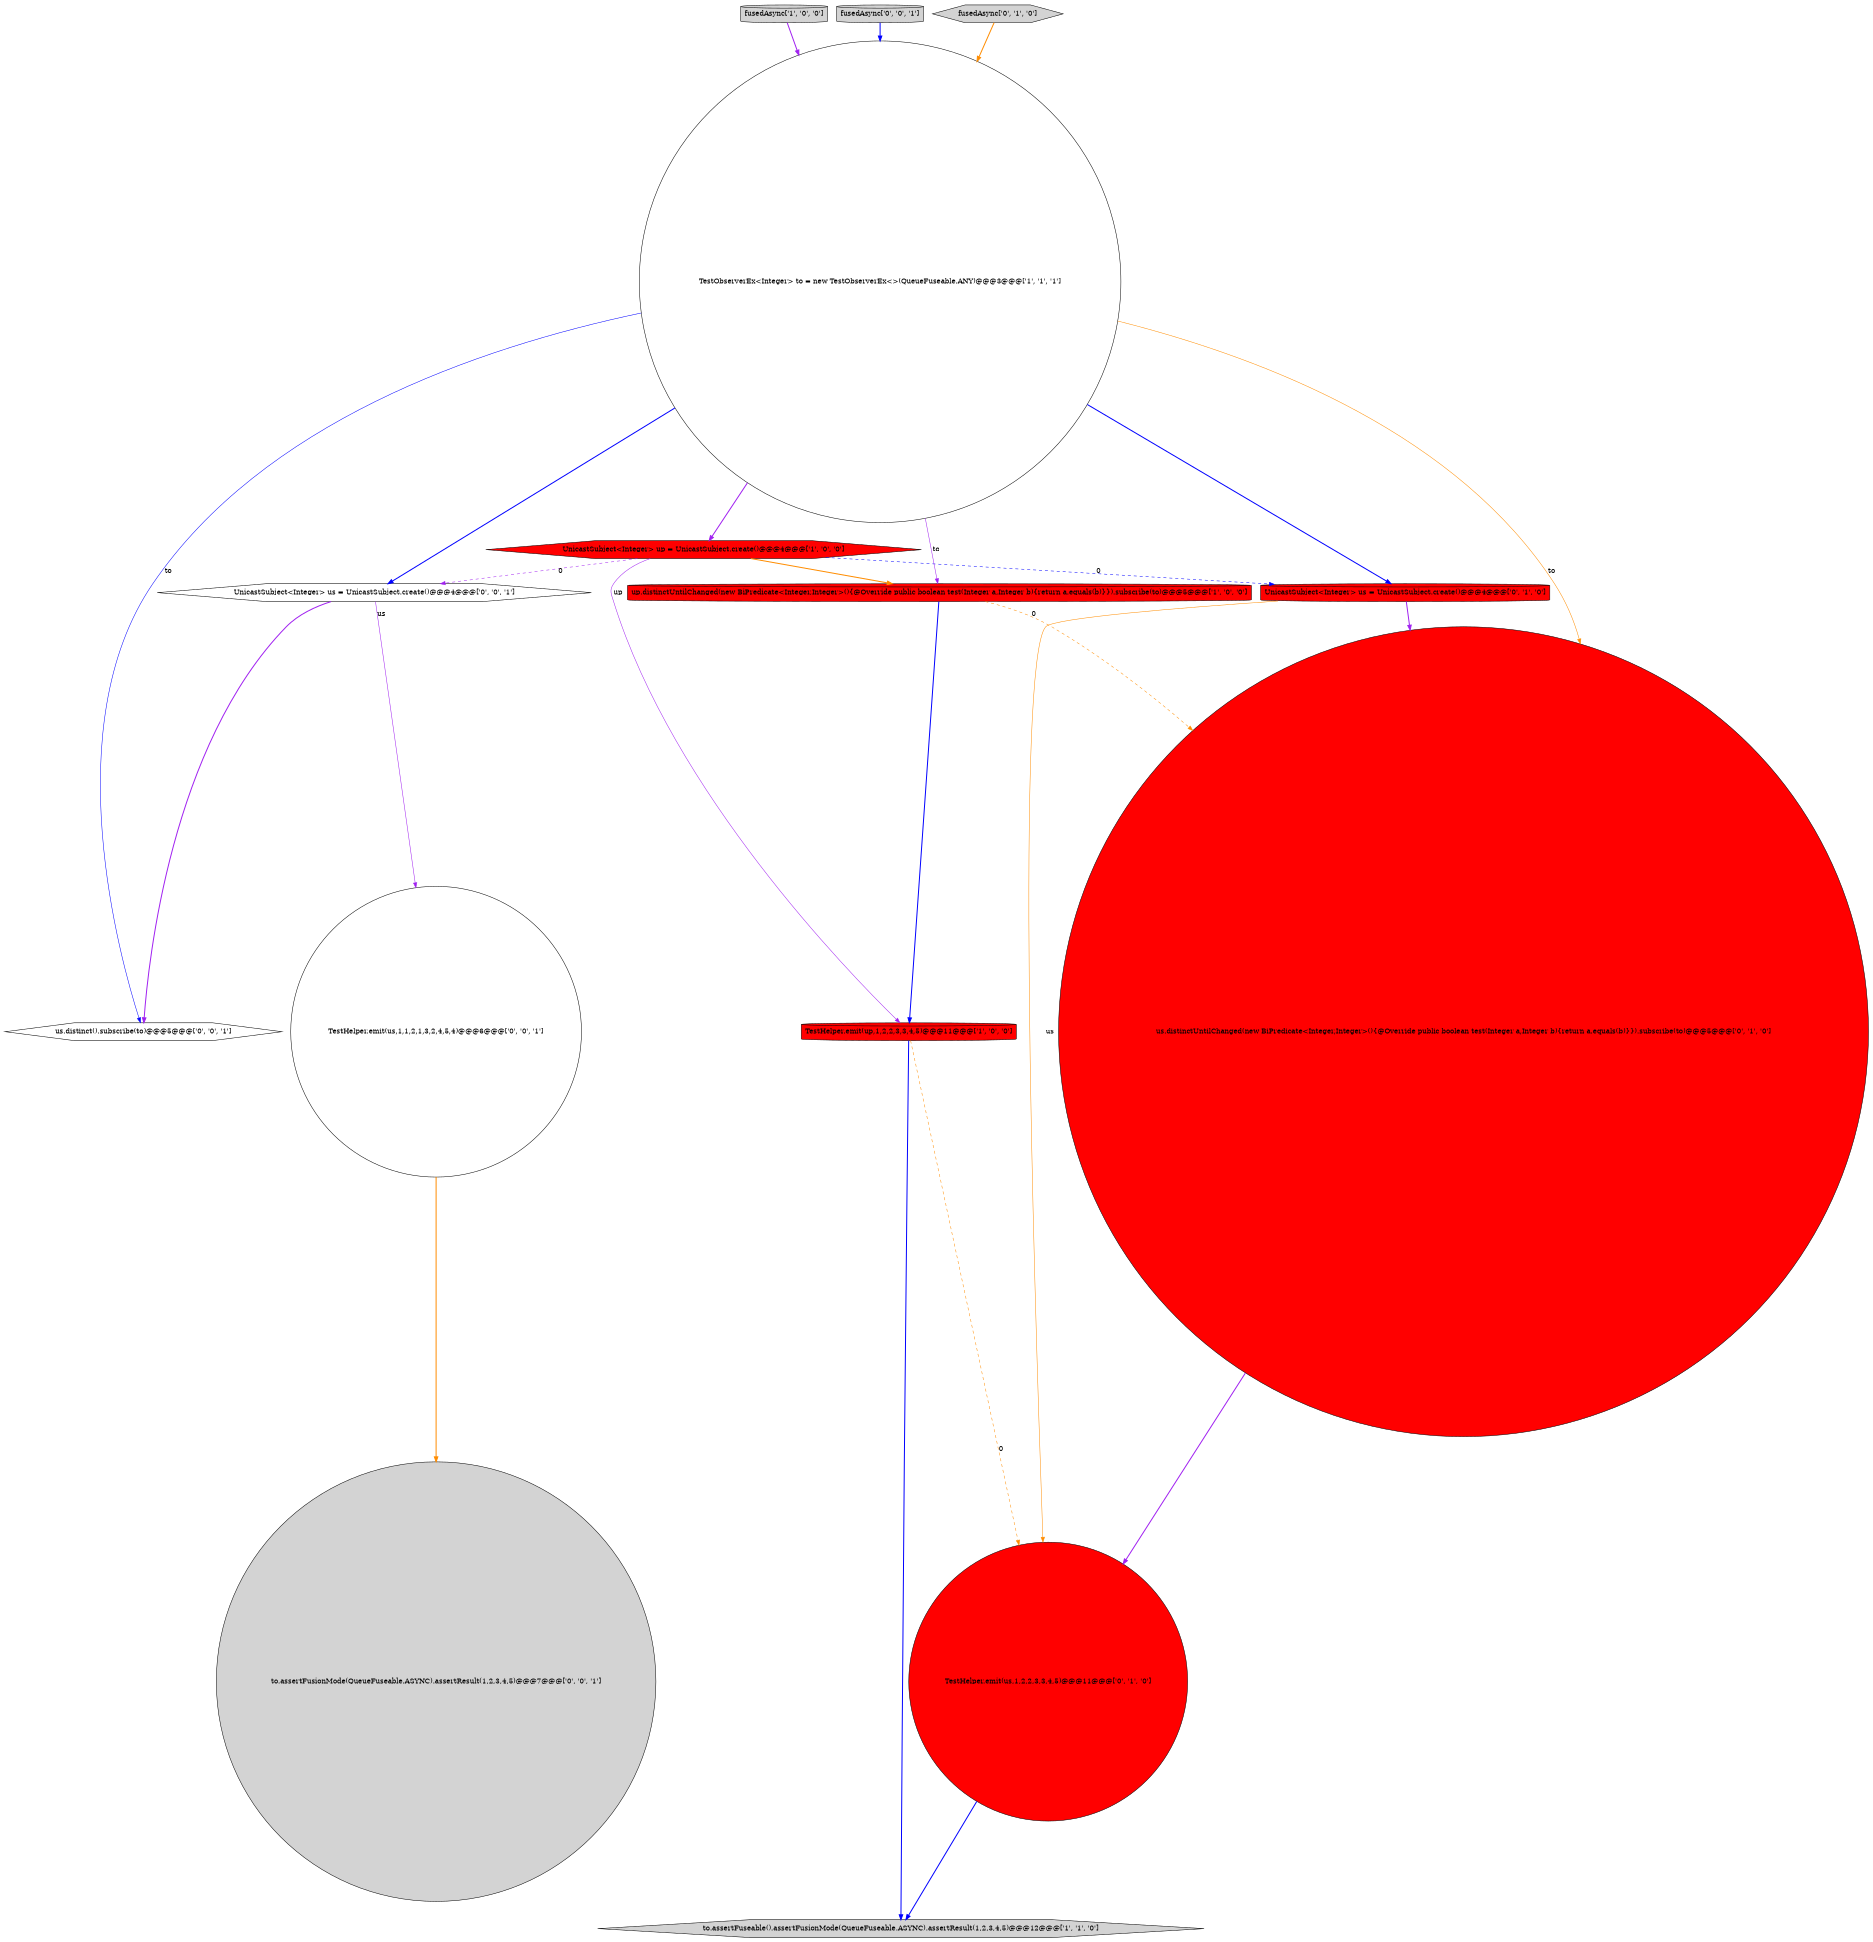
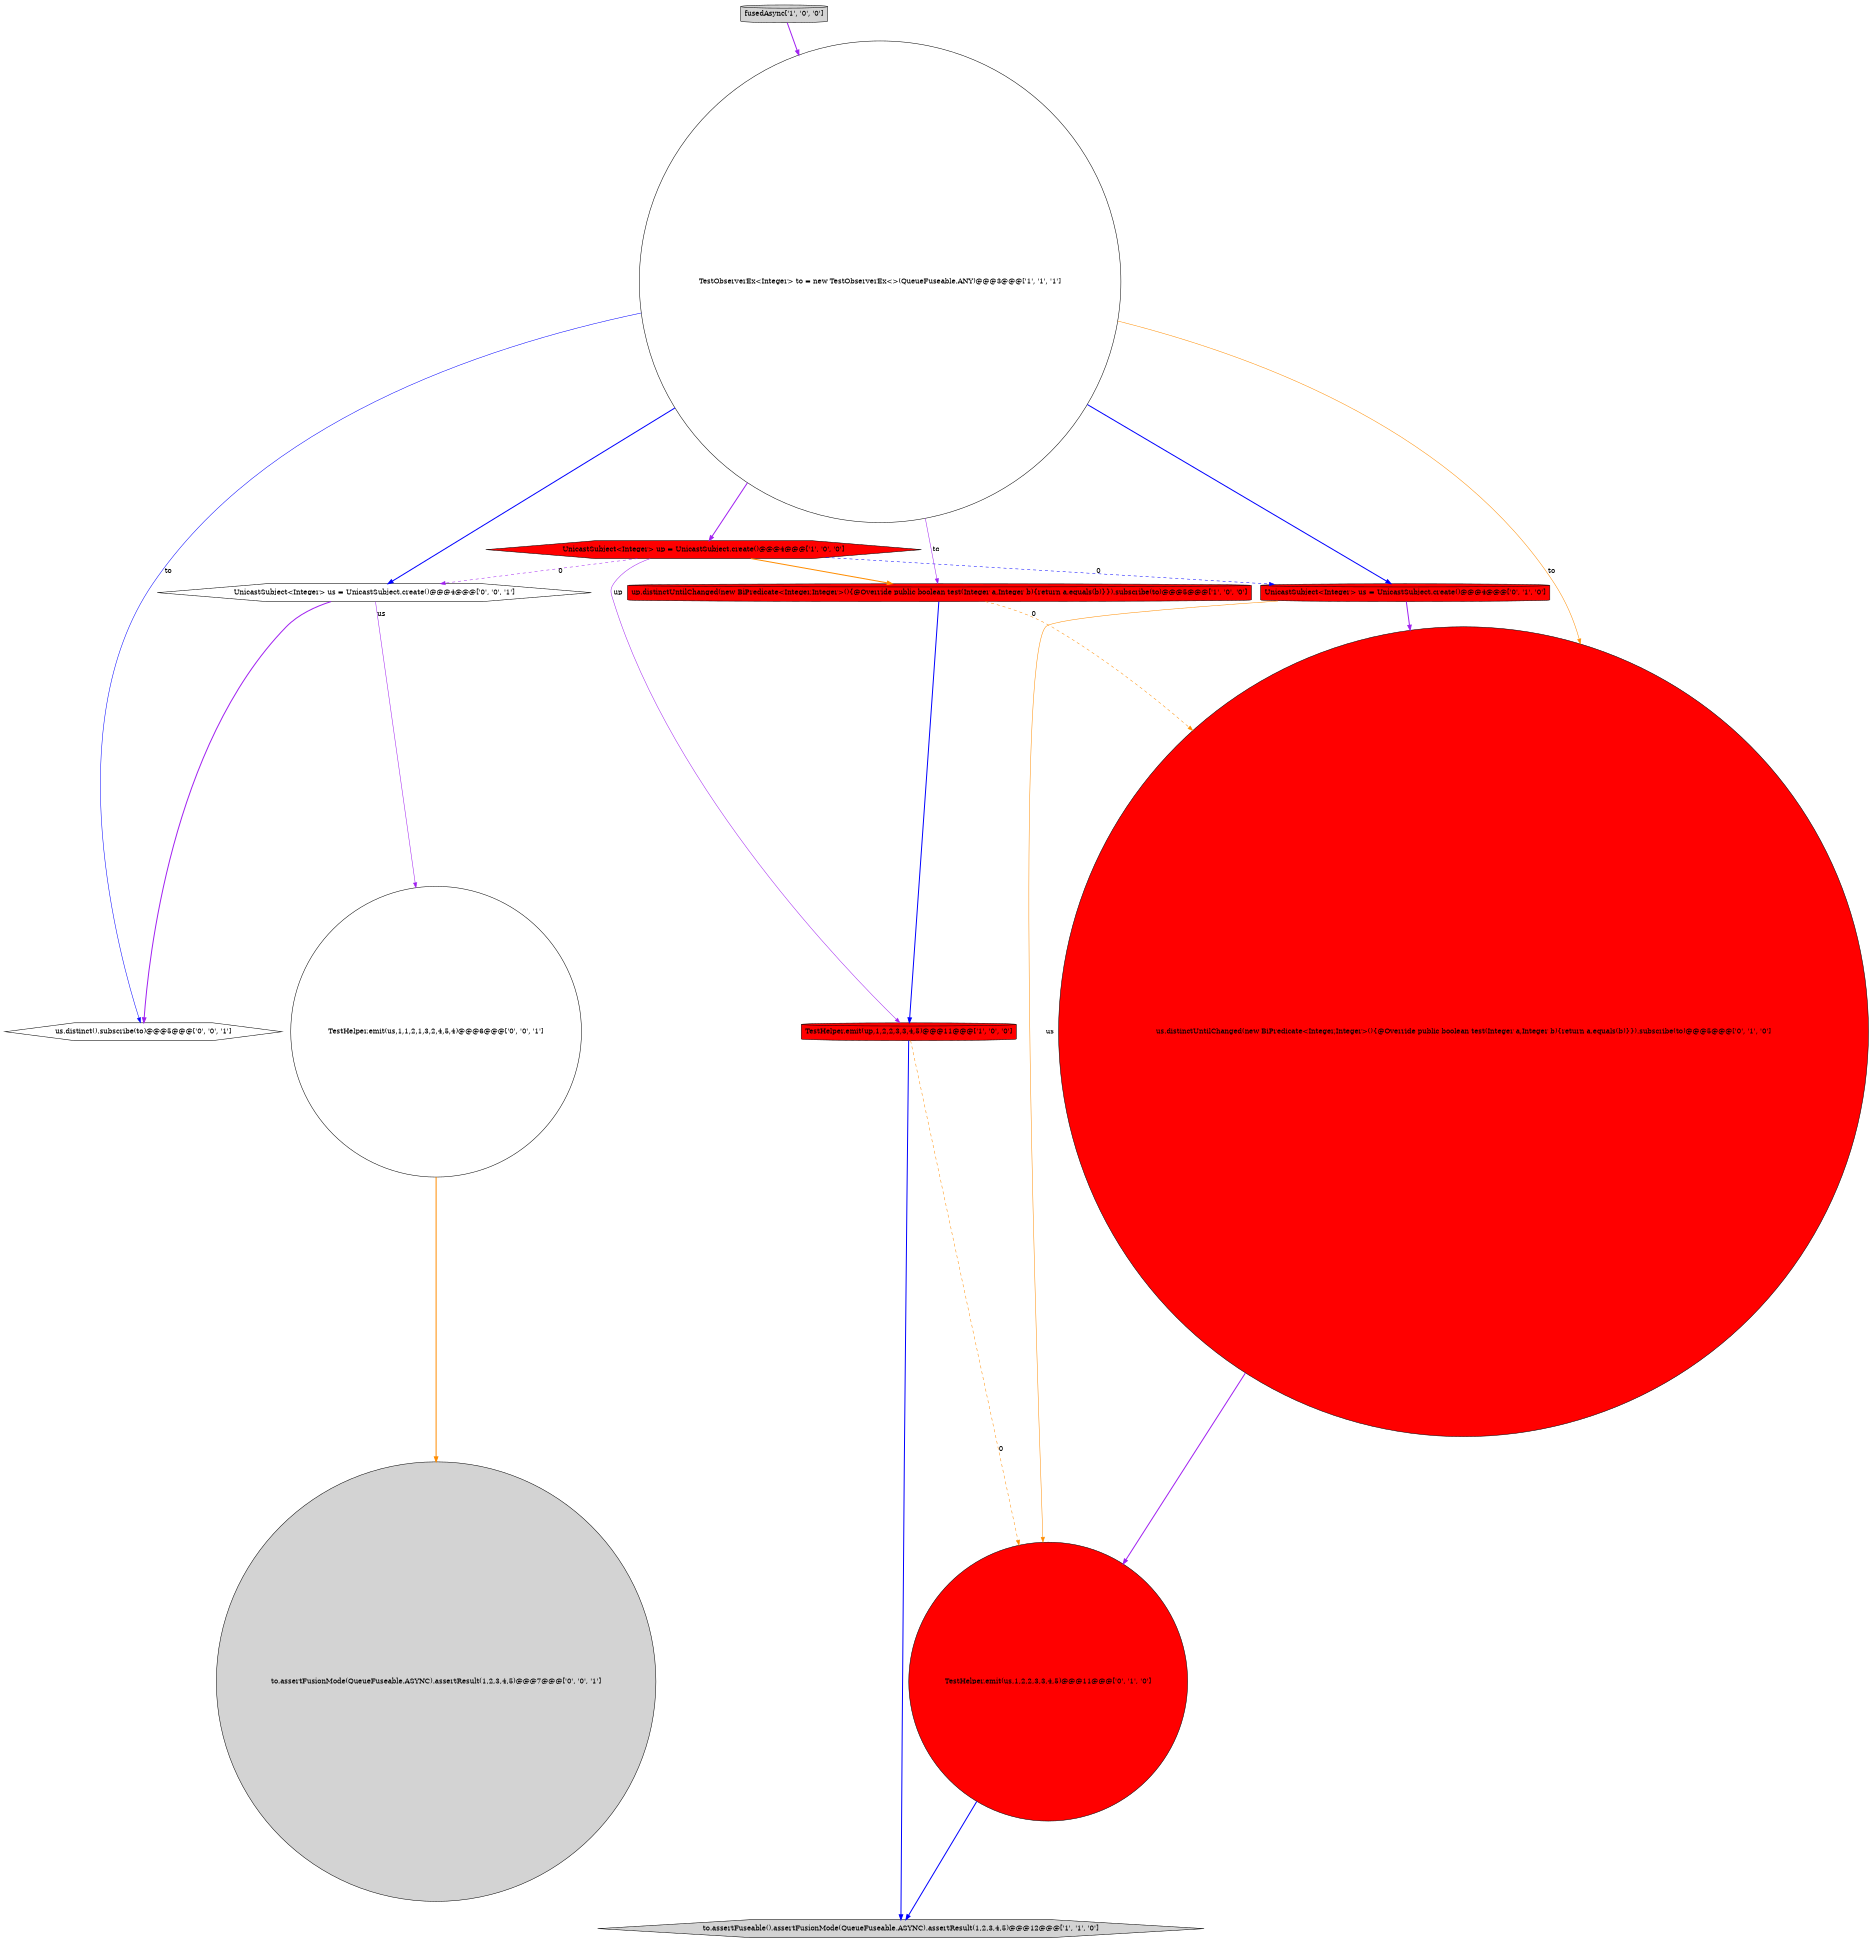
node "fusedAsync['0', '0', '1']": removed
node "fusedAsync['0', '1', '0']": removed
